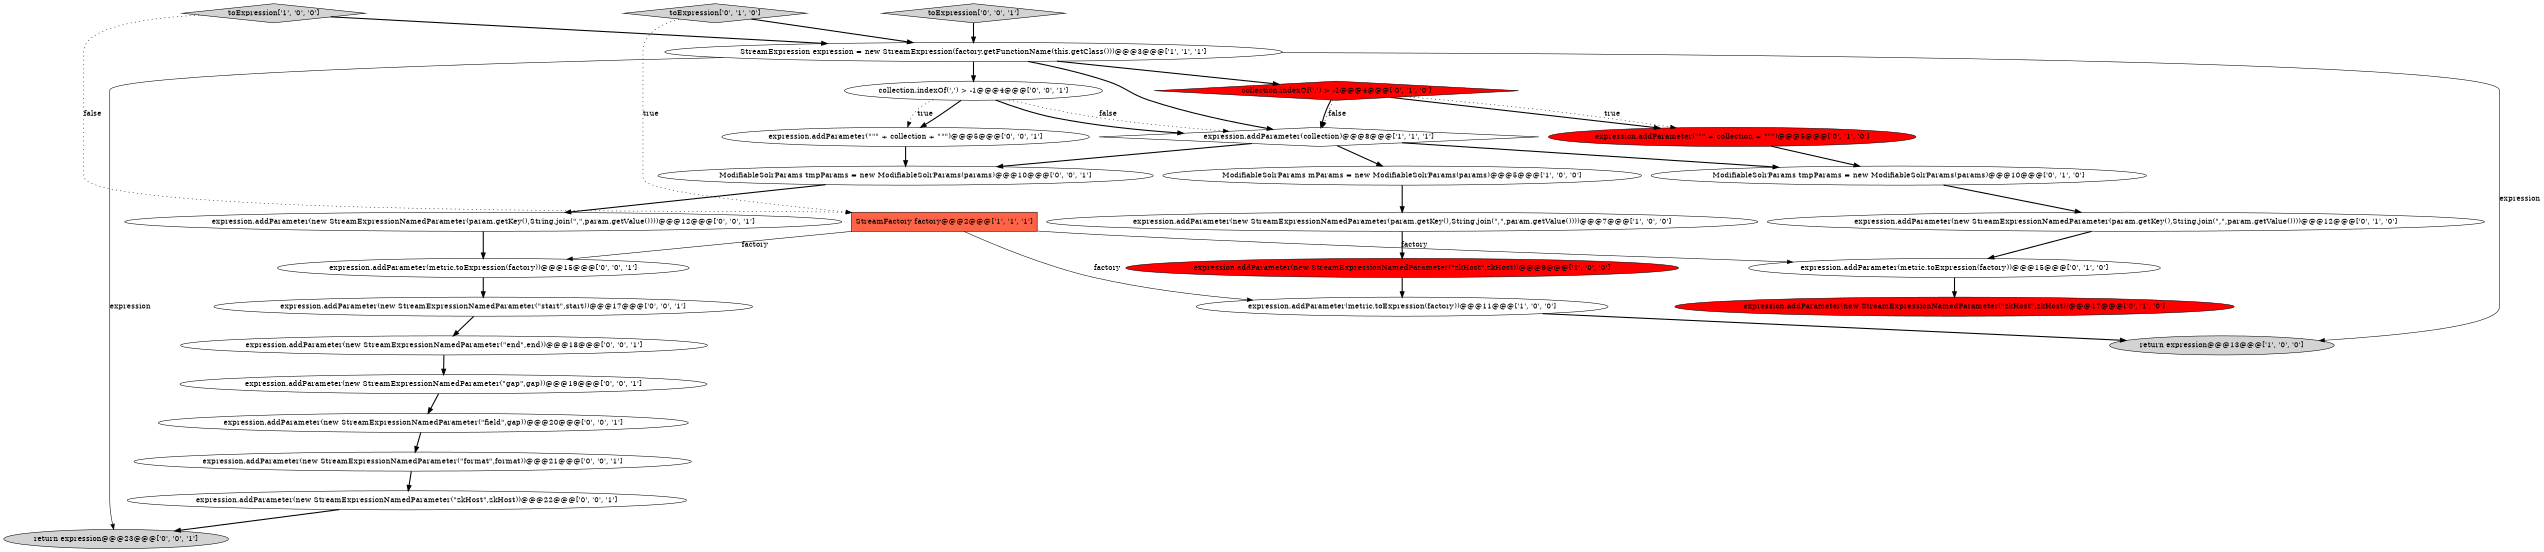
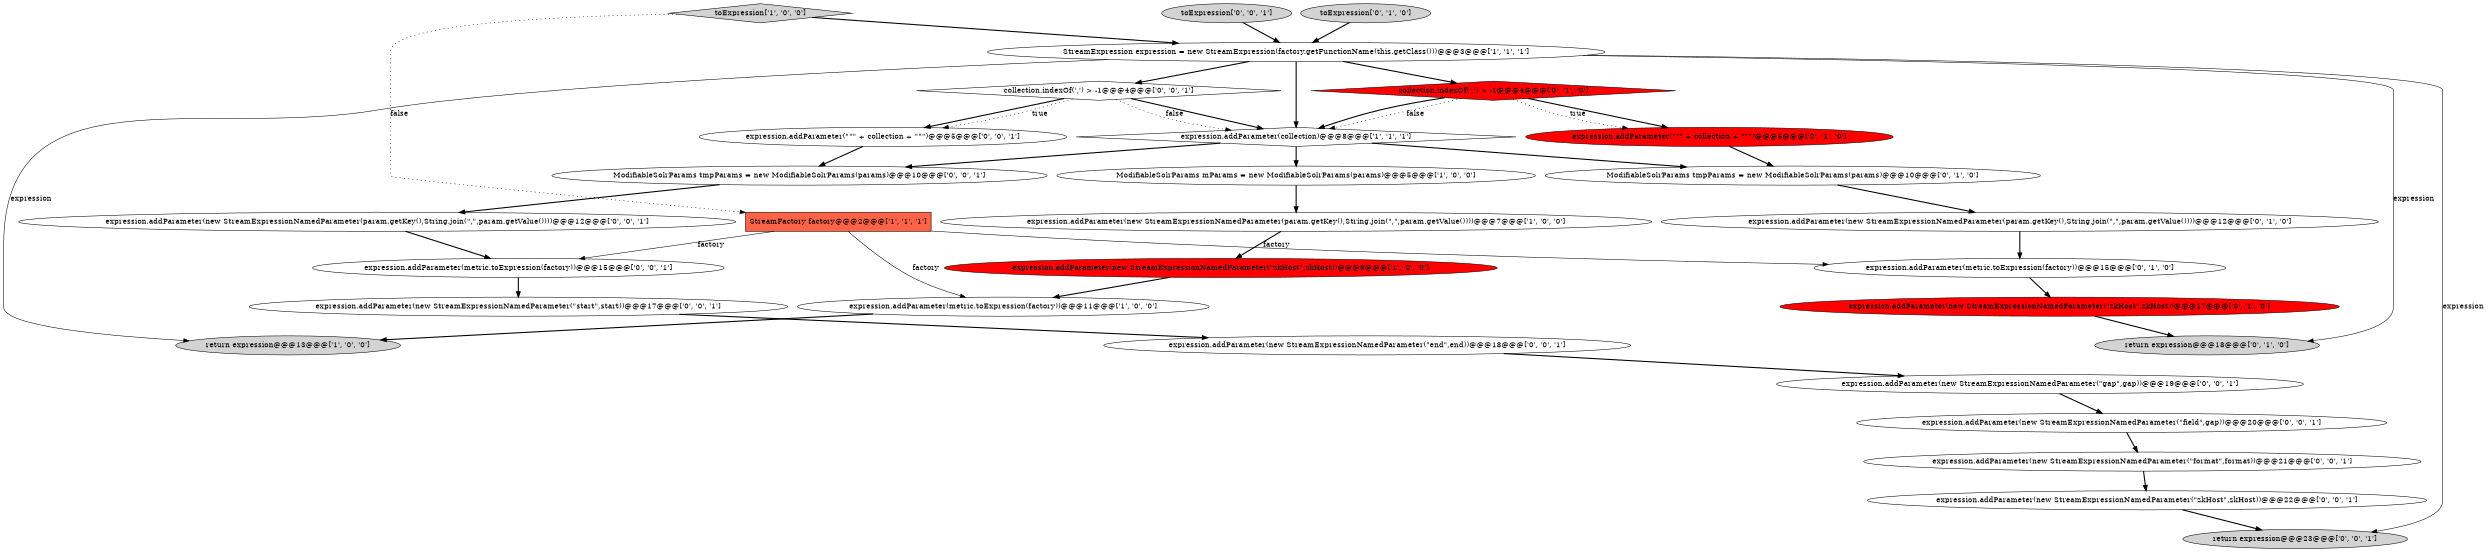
node "toExpression['0', '1', '0']": shape diamond -> ellipse
node "toExpression['0', '0', '1']": shape diamond -> ellipse
node "collection.indexOf(',') > -1@@@4@@@['0', '0', '1']": shape ellipse -> diamond
edge "toExpression['0', '1', '0']" -> "StreamFactory factory@@@2@@@['1', '1', '1']": removed, label "true"
node "return expression@@@18@@@['0', '1', '0']": added
